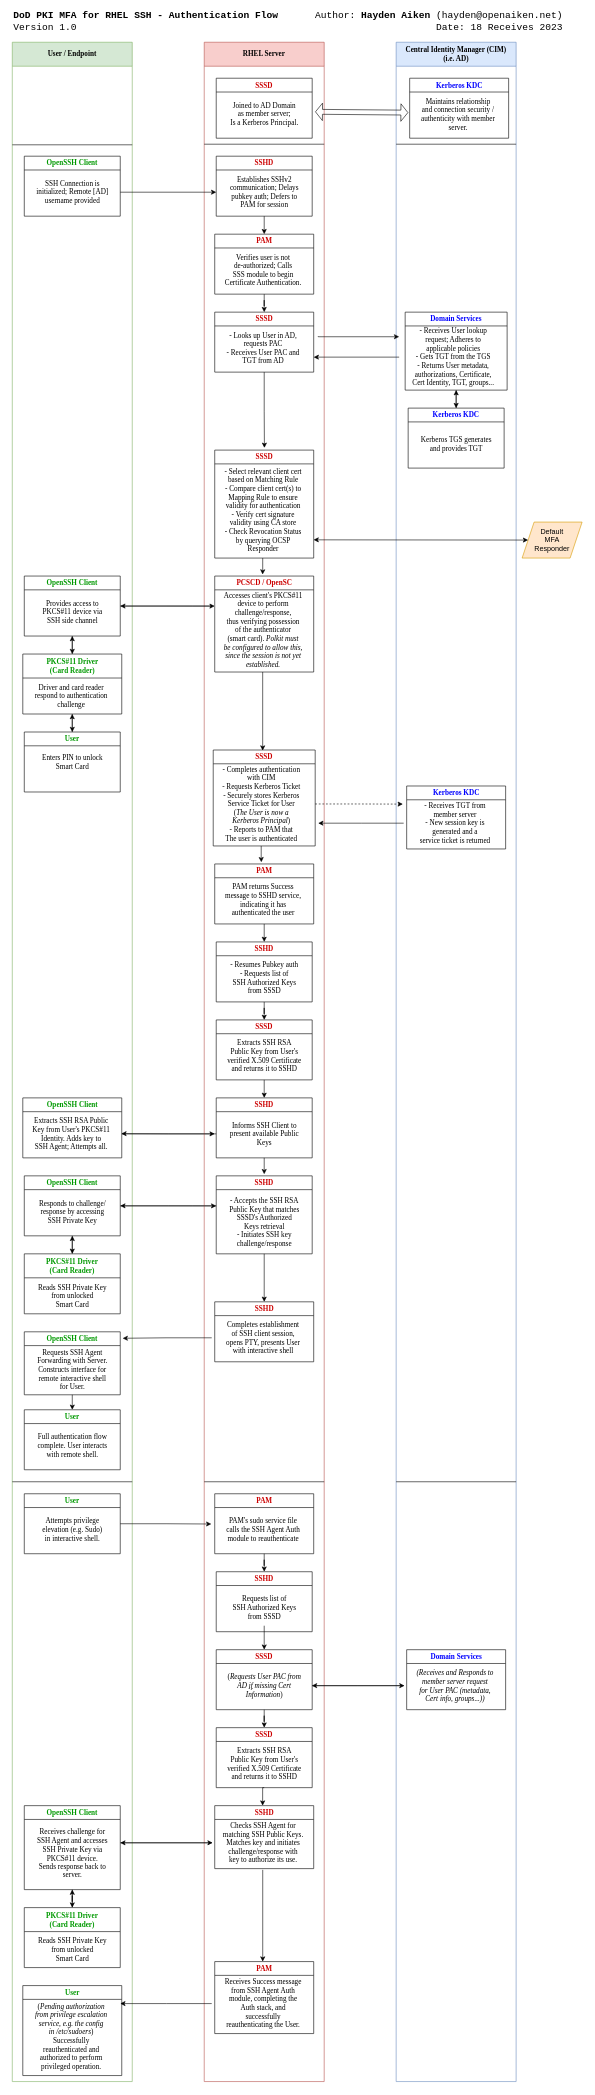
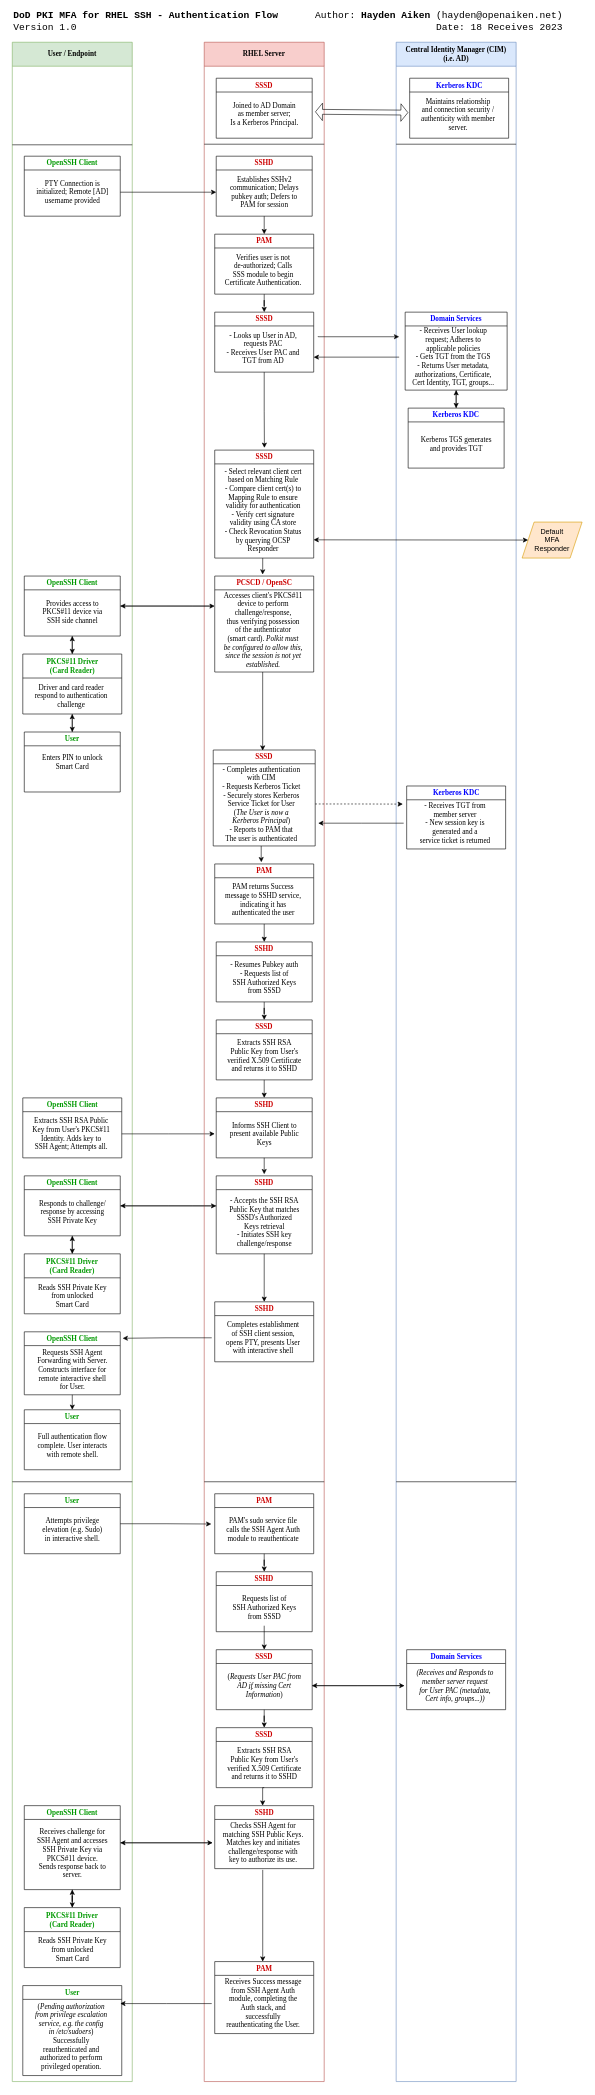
node "SSH Connection is initialized; Remote [AD] username provided": label "SSH Connection is initialized; Remote [AD] username provided" -> "PTY Connection is initialized; Remote [AD] username provided"
edge "Informs SSH Client to present available Public Keys" -> "Extracts SSH RSA Public Key from User's PKCS#11 Identity. Adds key to SSH Agent; Attempts all.": removed
